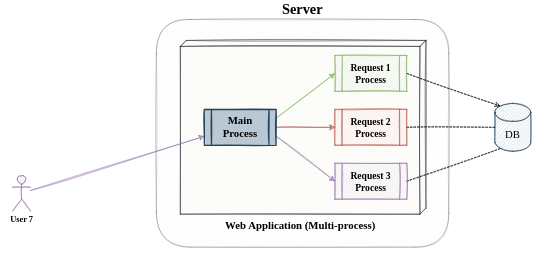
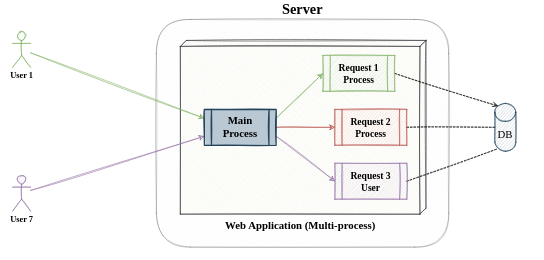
node "User 1": added
node "Request 1 Process": moved (371, 74) -> (359, 74)
edge "User 1" -> "Main Process": added
node "DB": size 36x48 -> 21x48
node "Request 3 Process": label "Request 3 Process" -> "Request 3 User"
